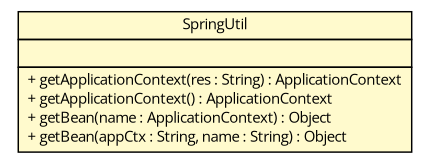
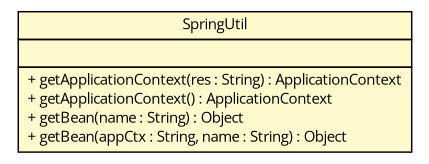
node "SpringUtil": text "+ getBean(name : ApplicationContext) : Object" -> "+ getBean(name : String) : Object"
